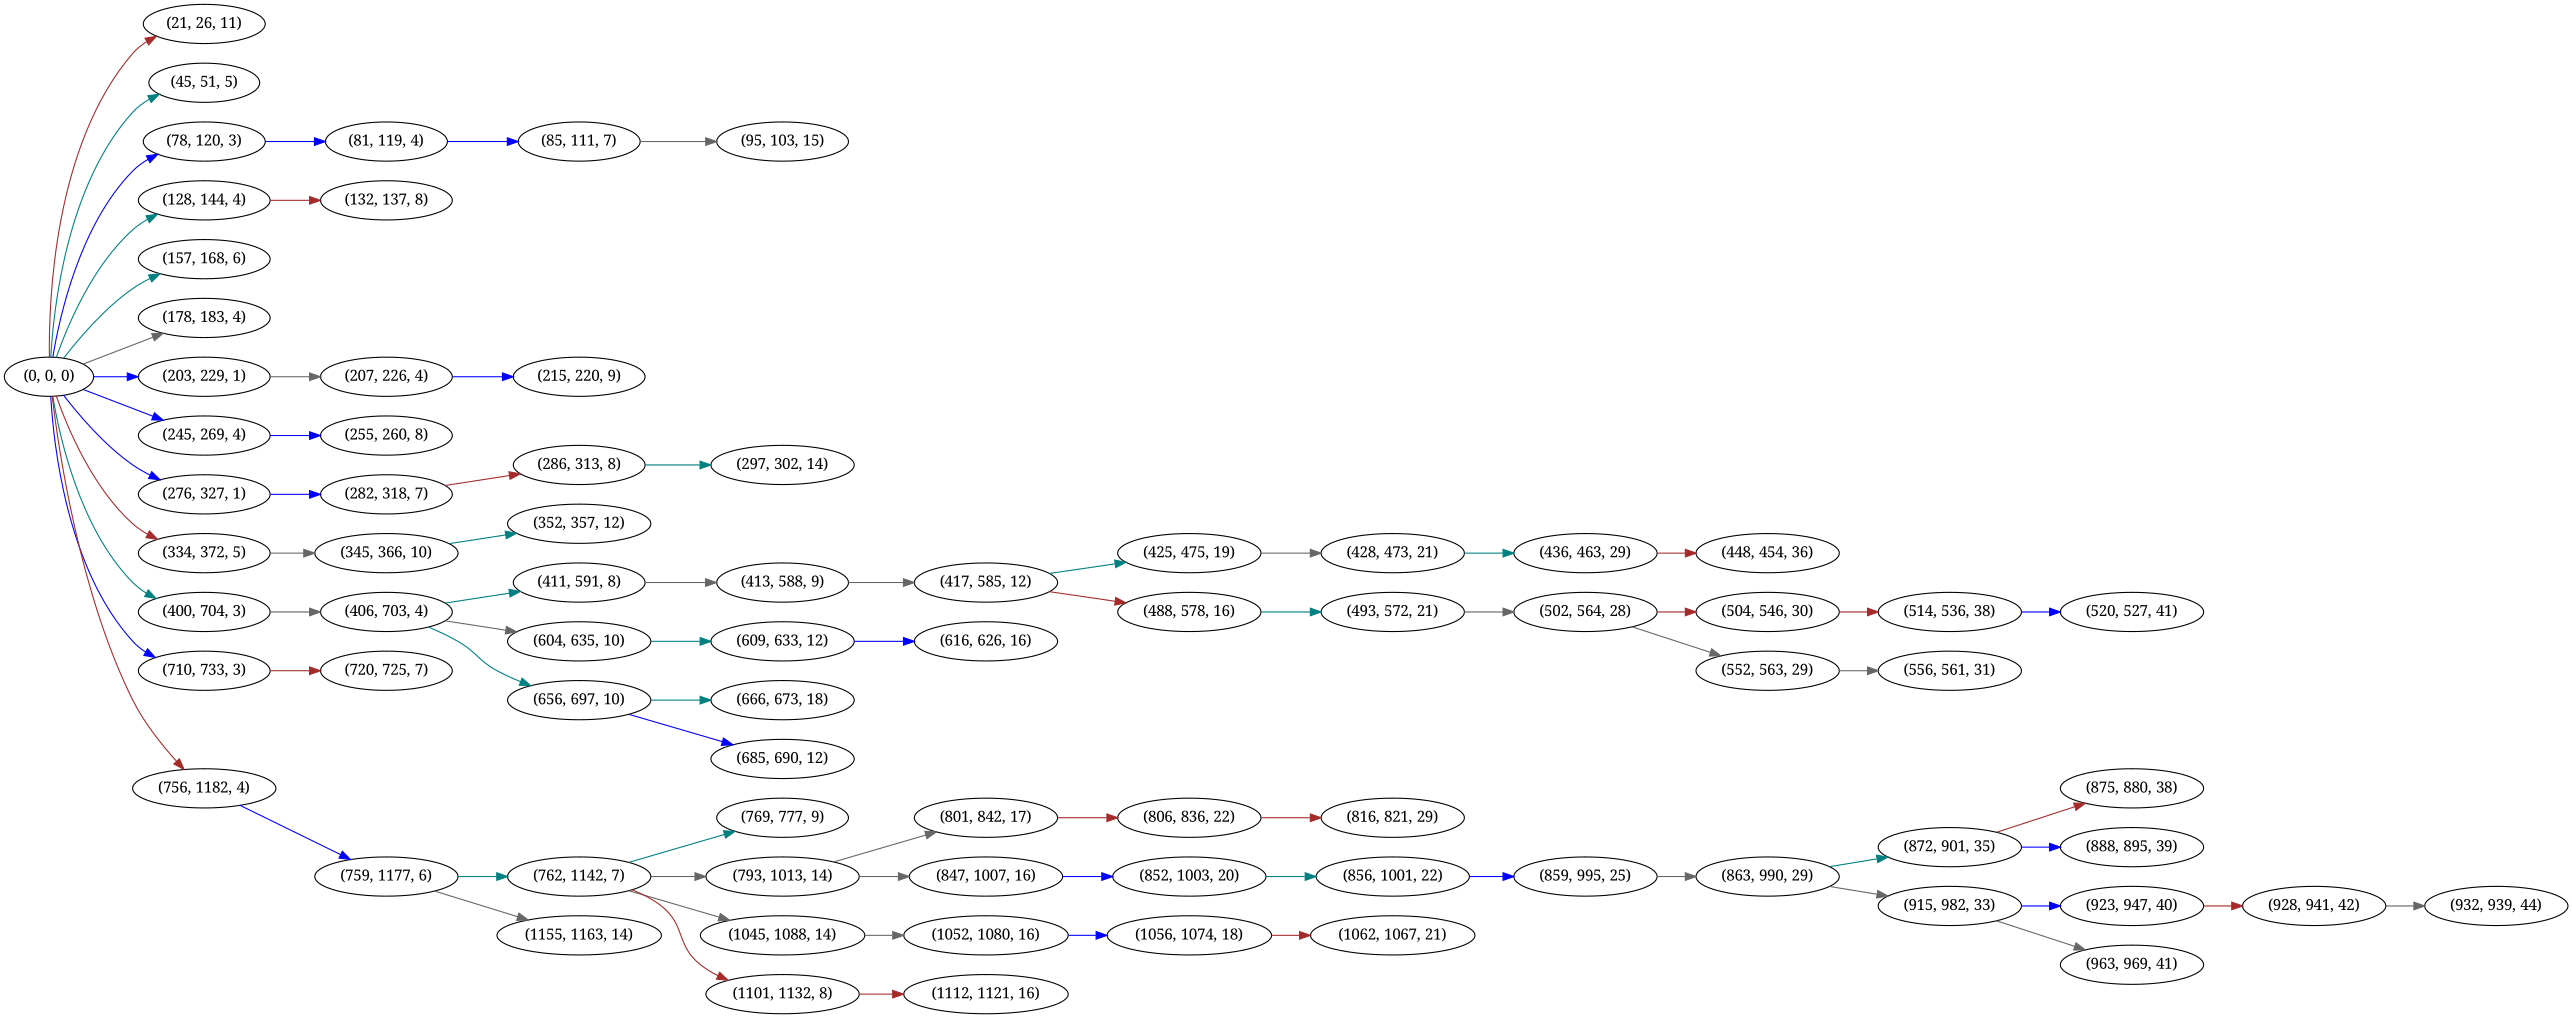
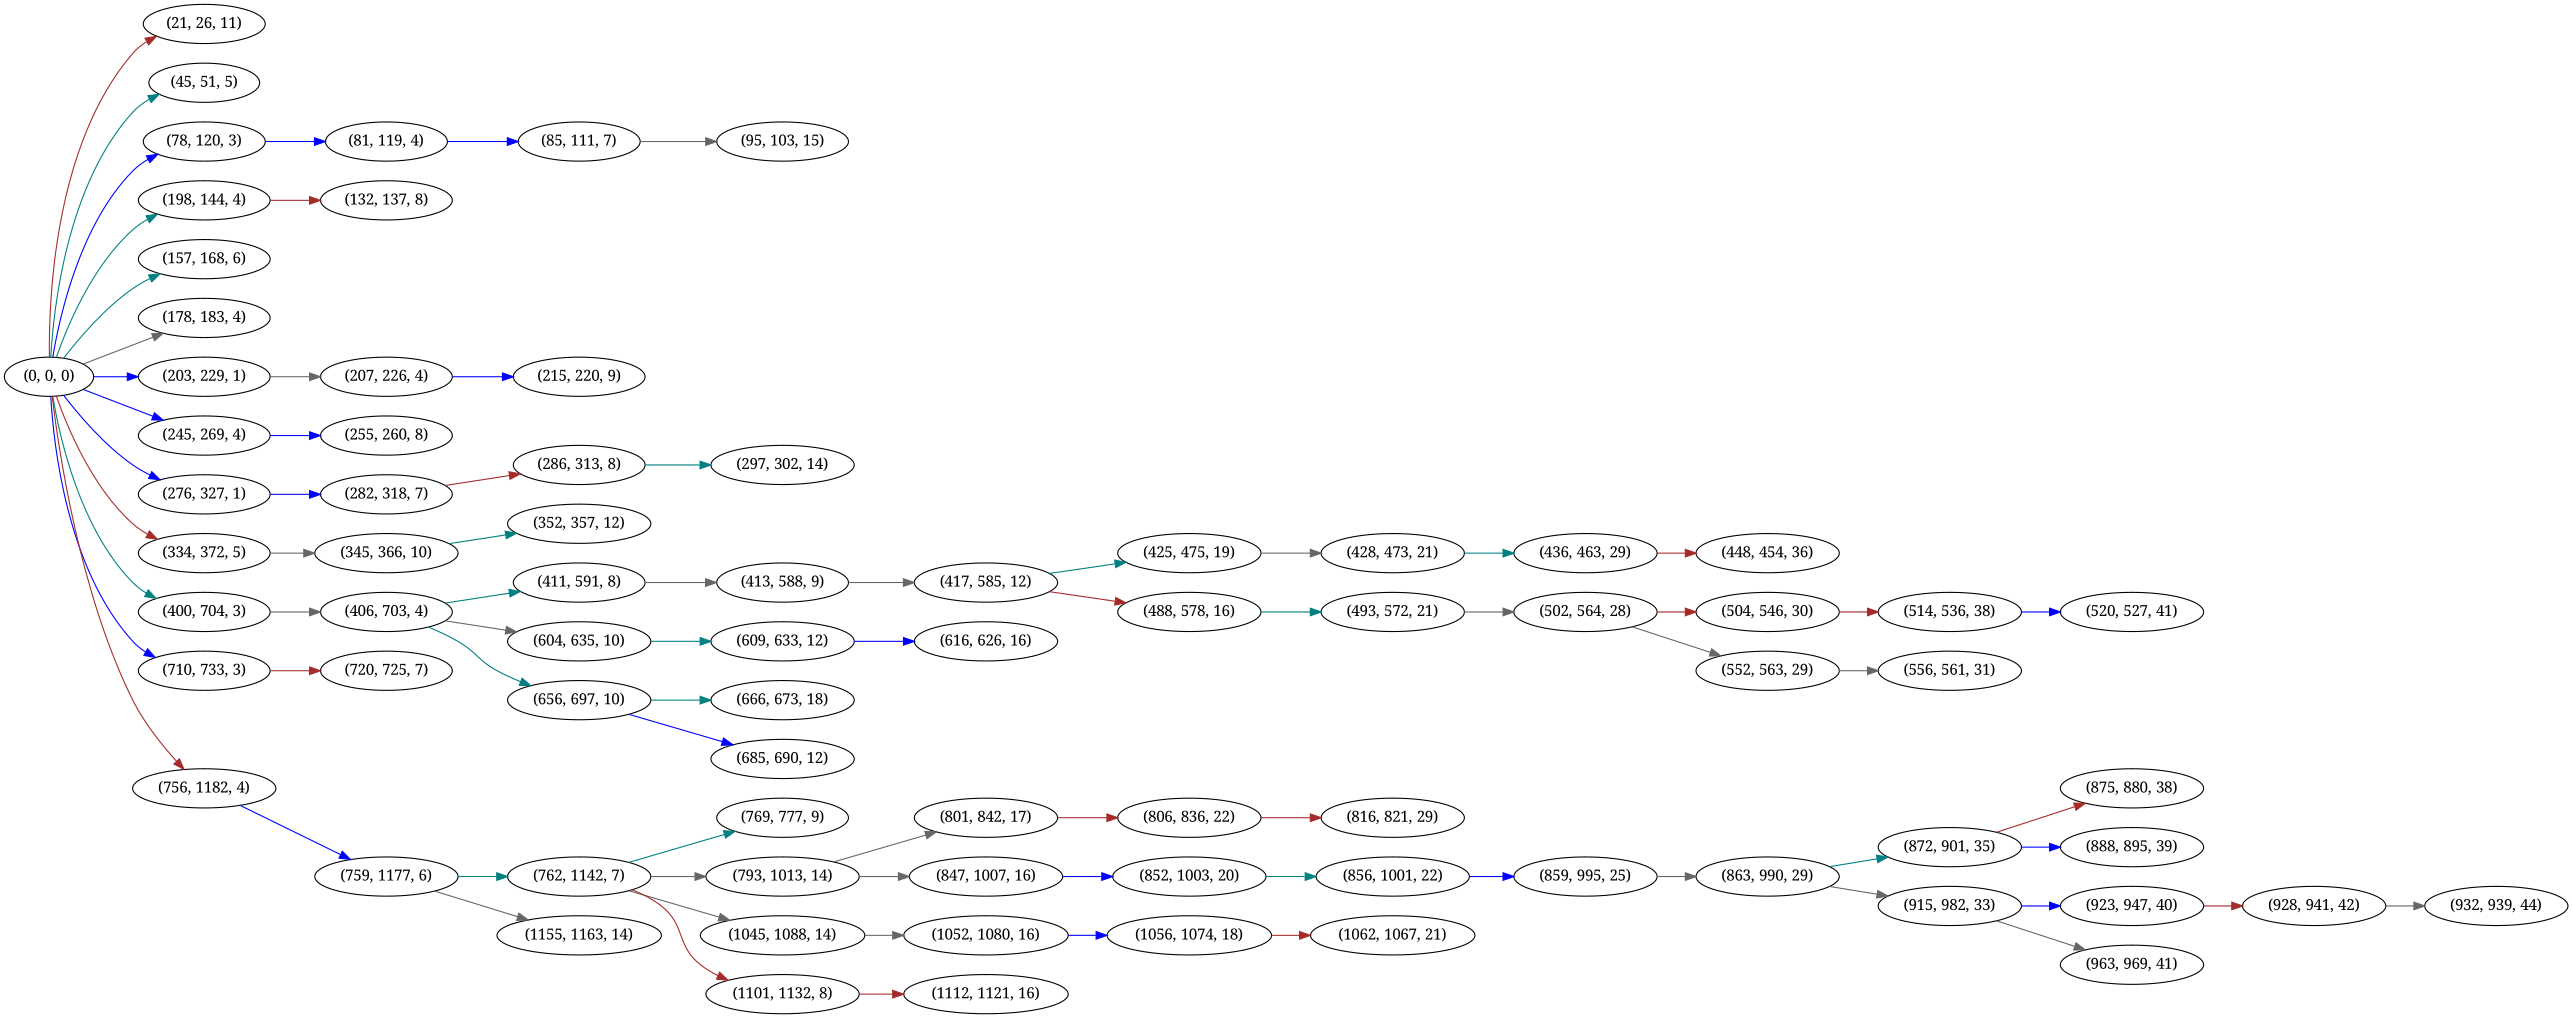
node "(128, 144, 4)": label "(128, 144, 4)" -> "(198, 144, 4)"
